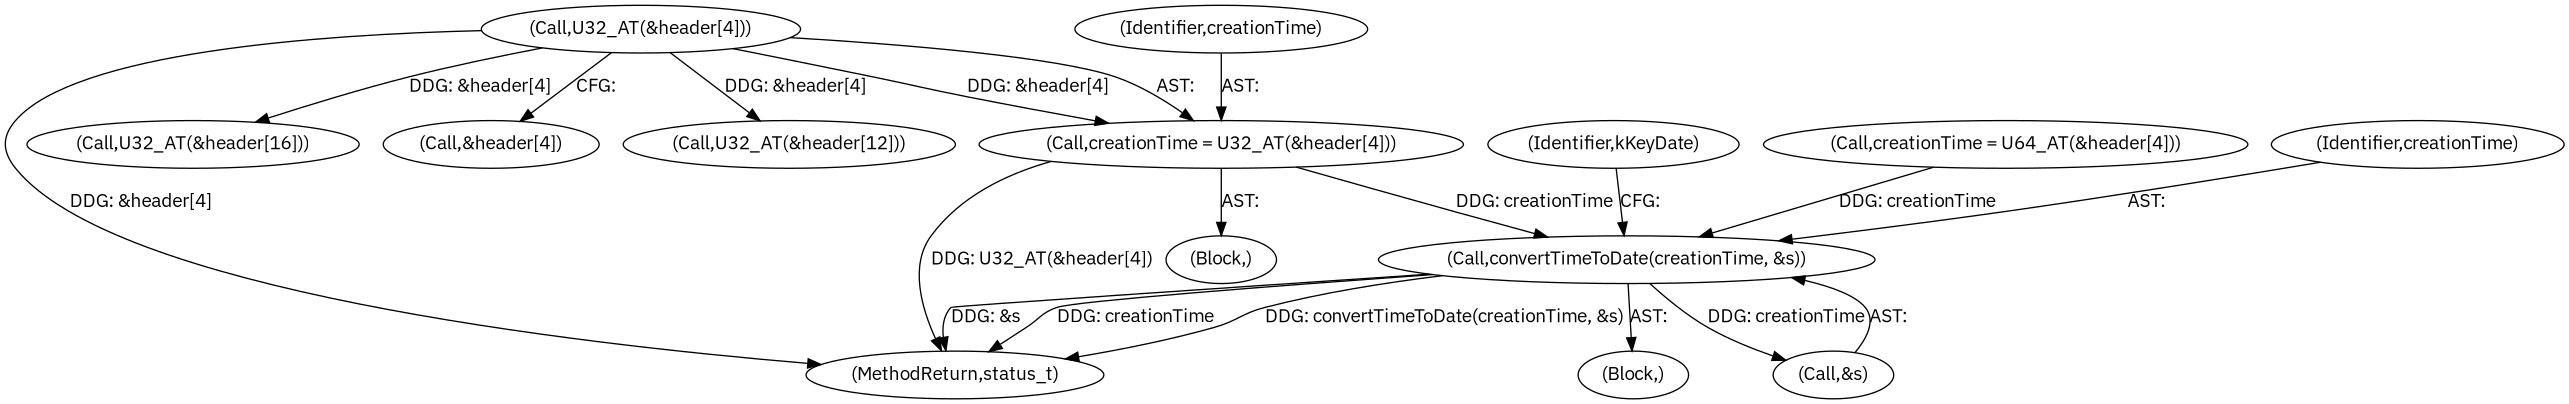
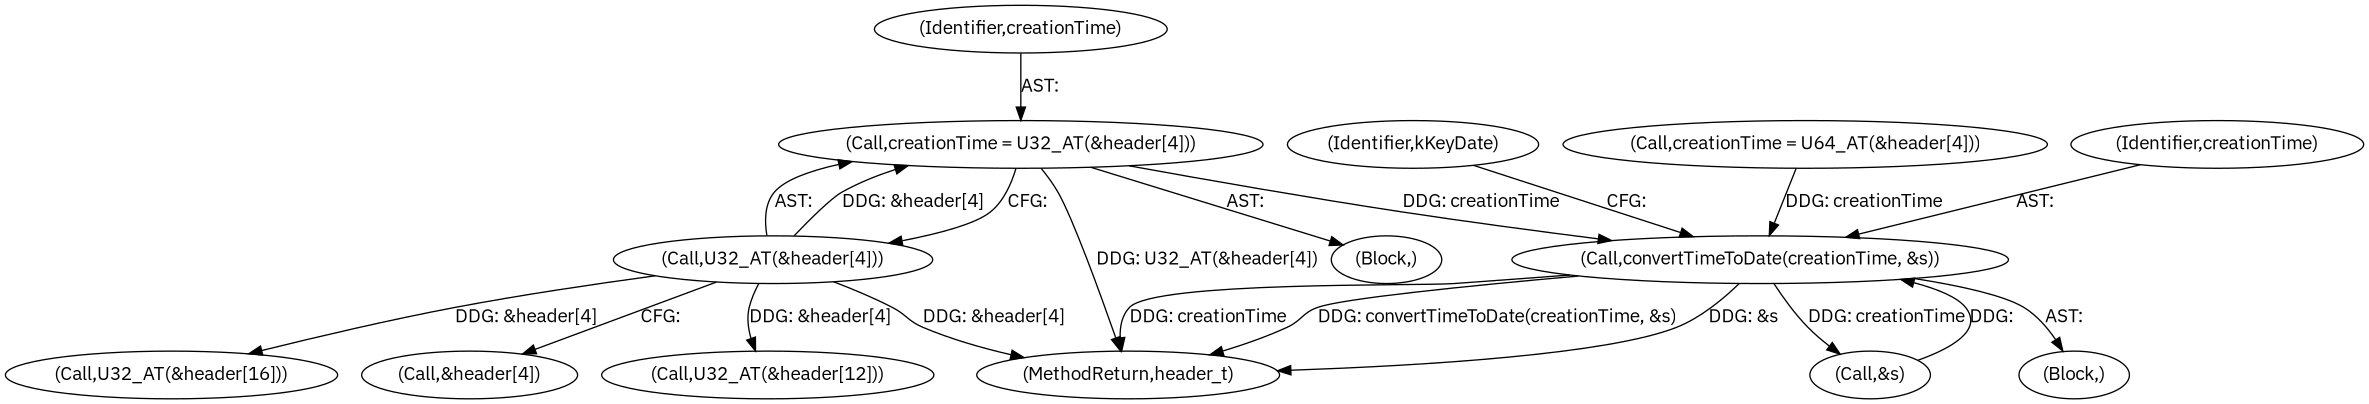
edge "(Call,creationTime = U32_AT(&header[4]))" -> "(Call,U32_AT(&header[4]))": added, label "CFG:"
edge "(Call,&s)" -> "(Call,convertTimeToDate(creationTime, &s))": label "AST: " -> "DDG: "
node "(MethodReturn,status_t)": label "(MethodReturn,status_t)" -> "(MethodReturn,header_t)"
